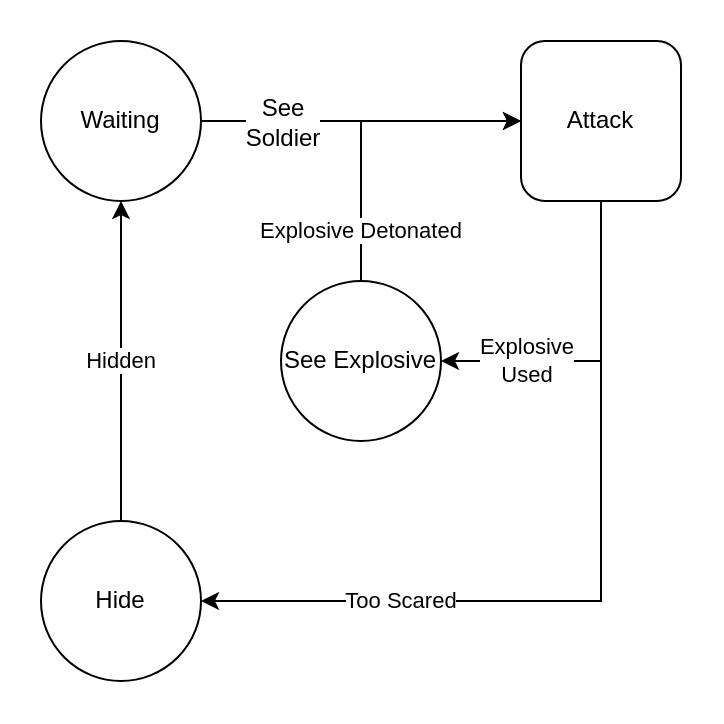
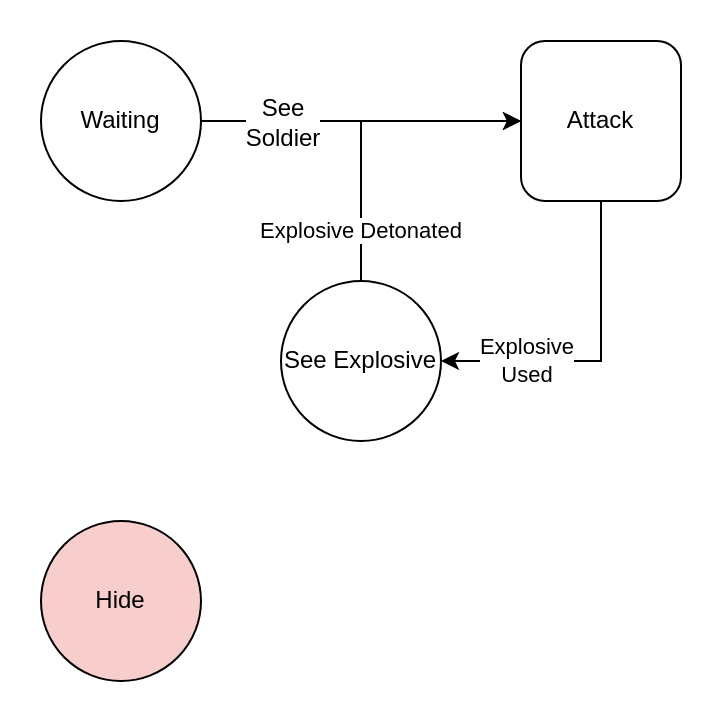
edge "Hide" -> "Waiting": removed, label "Hidden"
node "Hide": fillcolor #ffffff -> #f8cecc
edge "Attack" -> "Hide": removed, label "Too Scared"
